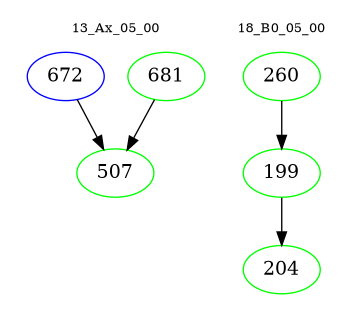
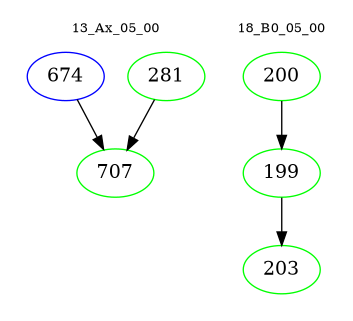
node "672": label "672" -> "674"
node "681": label "681" -> "281"
node "260": label "260" -> "200"
node "507": label "507" -> "707"
node "204": label "204" -> "203"
